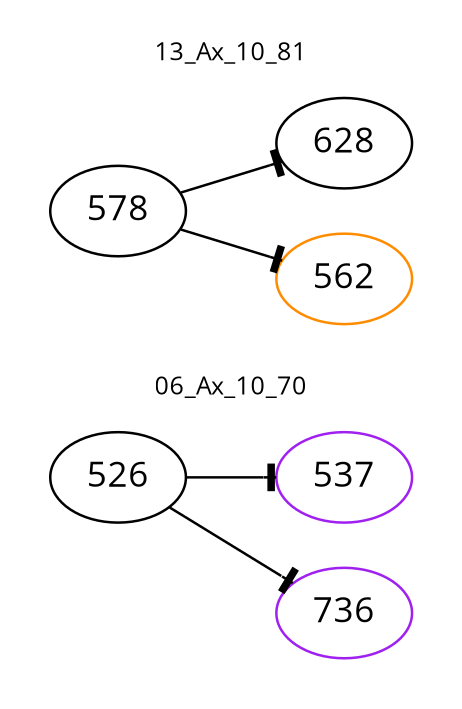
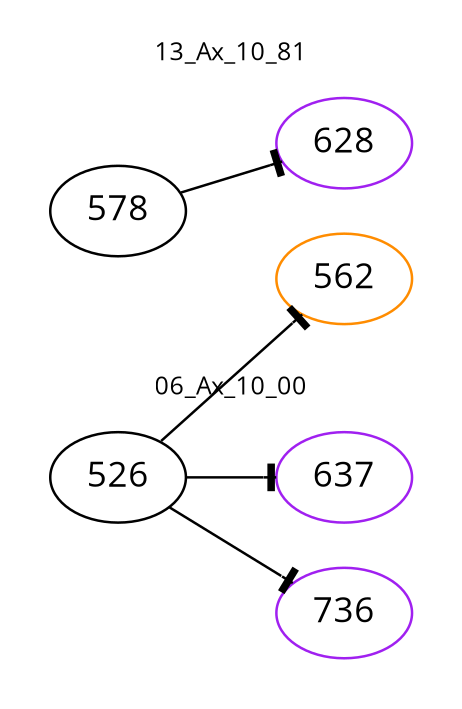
node "628": color black -> purple
edge "578" -> "562": now "526" -> "562"
cluster "06_Ax_10_70": label "06_Ax_10_70" -> "06_Ax_10_00"
node "537": label "537" -> "637"
